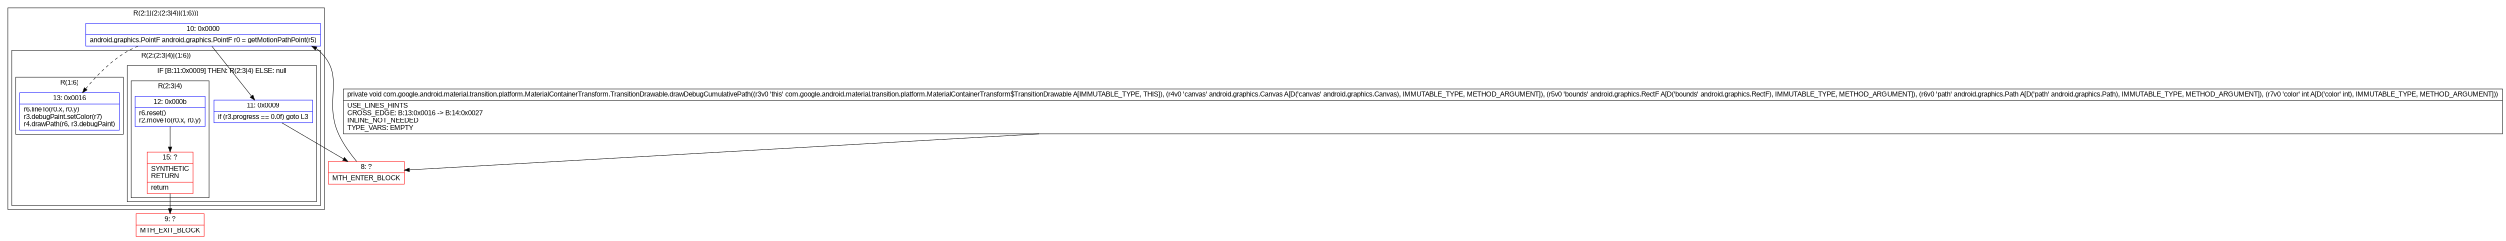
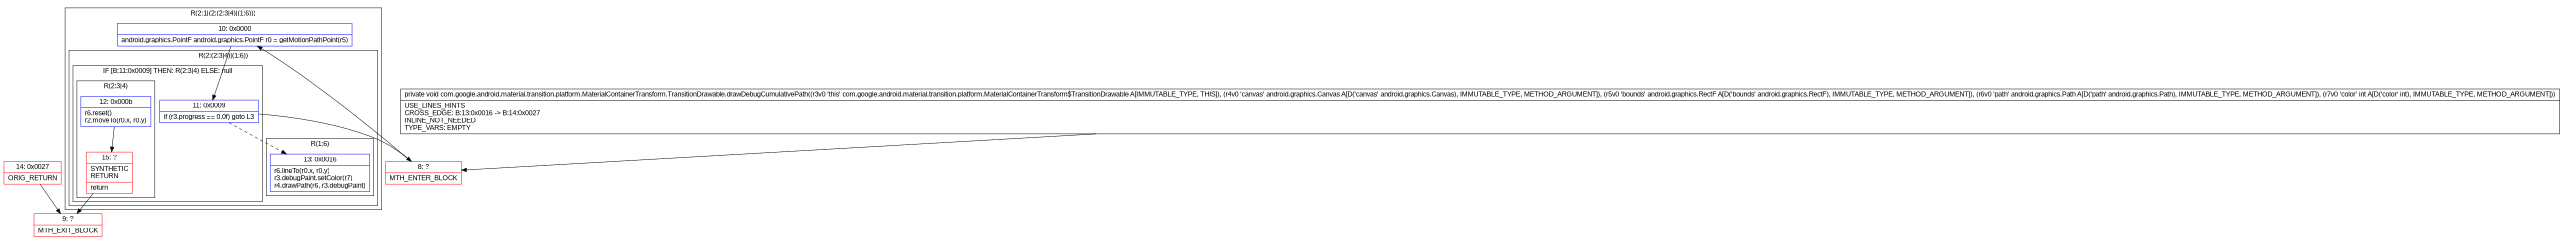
edge "10: 0x0000" -> "13: 0x0016": now "11: 0x0009" -> "13: 0x0016"
node "14: 0x0027": added
